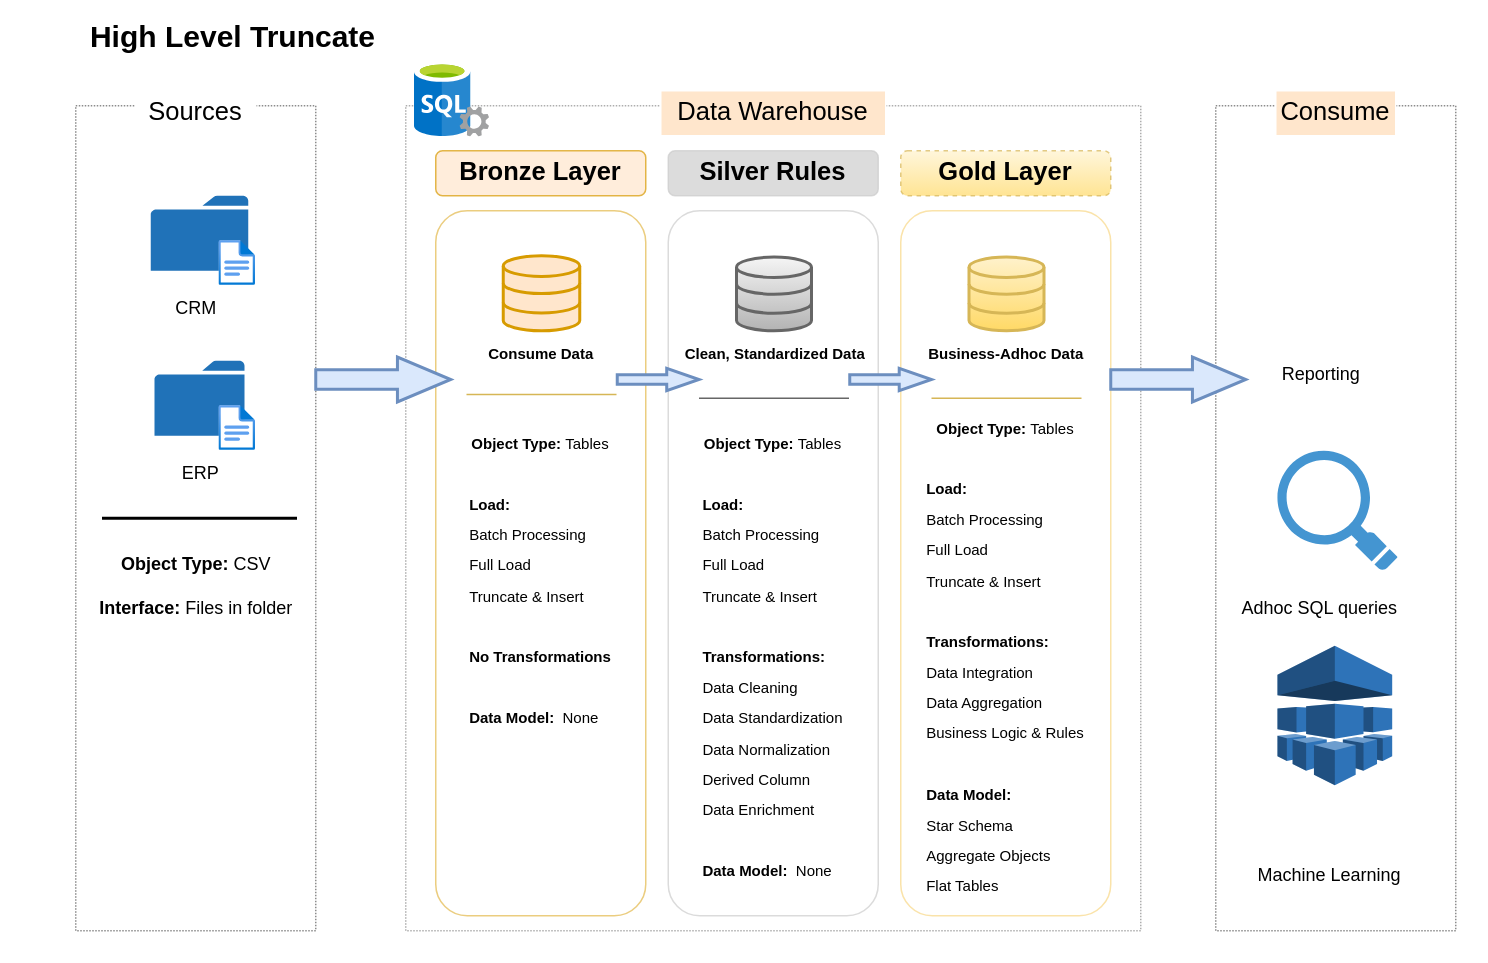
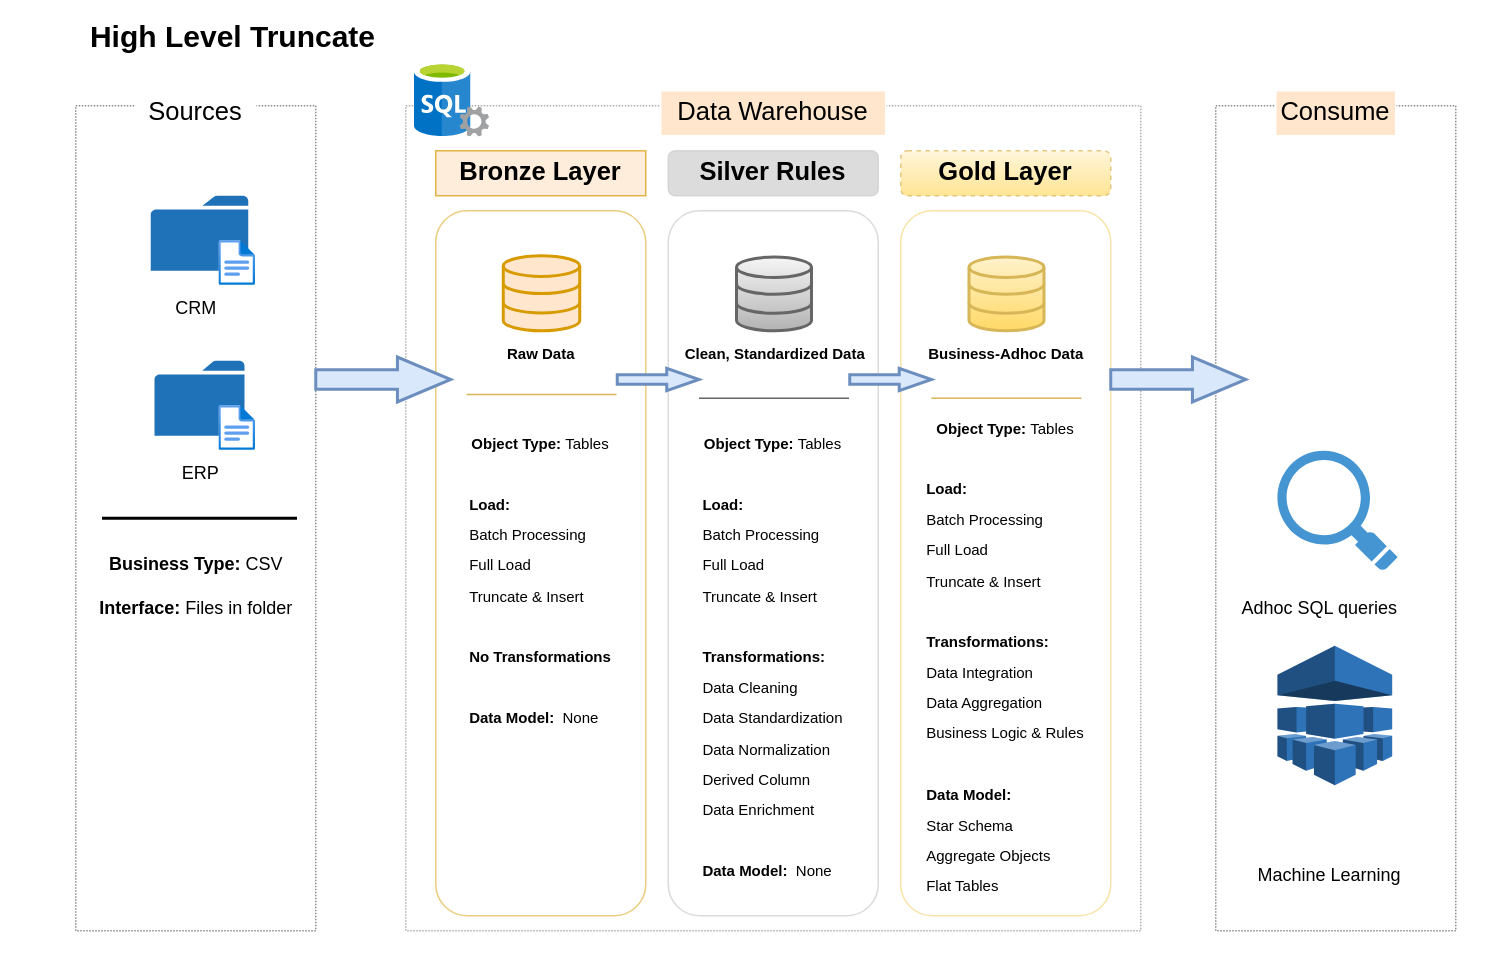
node "Bronze Layer": shape rounded rectangle -> rectangle
node "Consume Data": label "Consume Data" -> "Raw Data"
node "Reporting": removed
node "Object Type: CSV Interface: Files in folder": label "Object Type: CSV Interface: Files in folder" -> "Business Type: CSV Interface: Files in folder"
